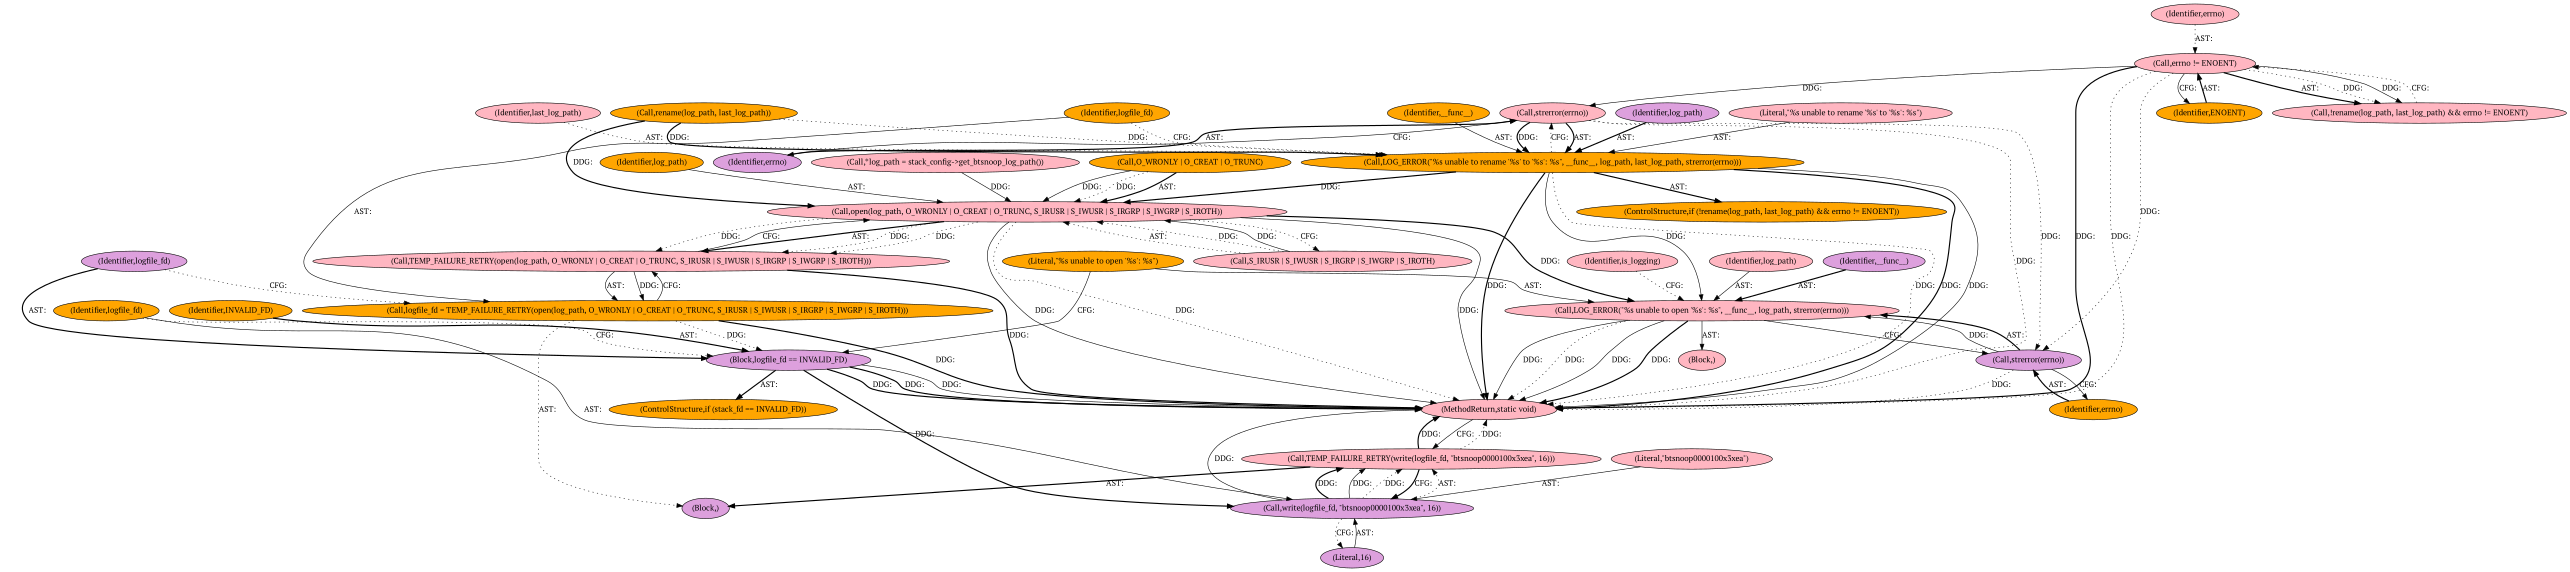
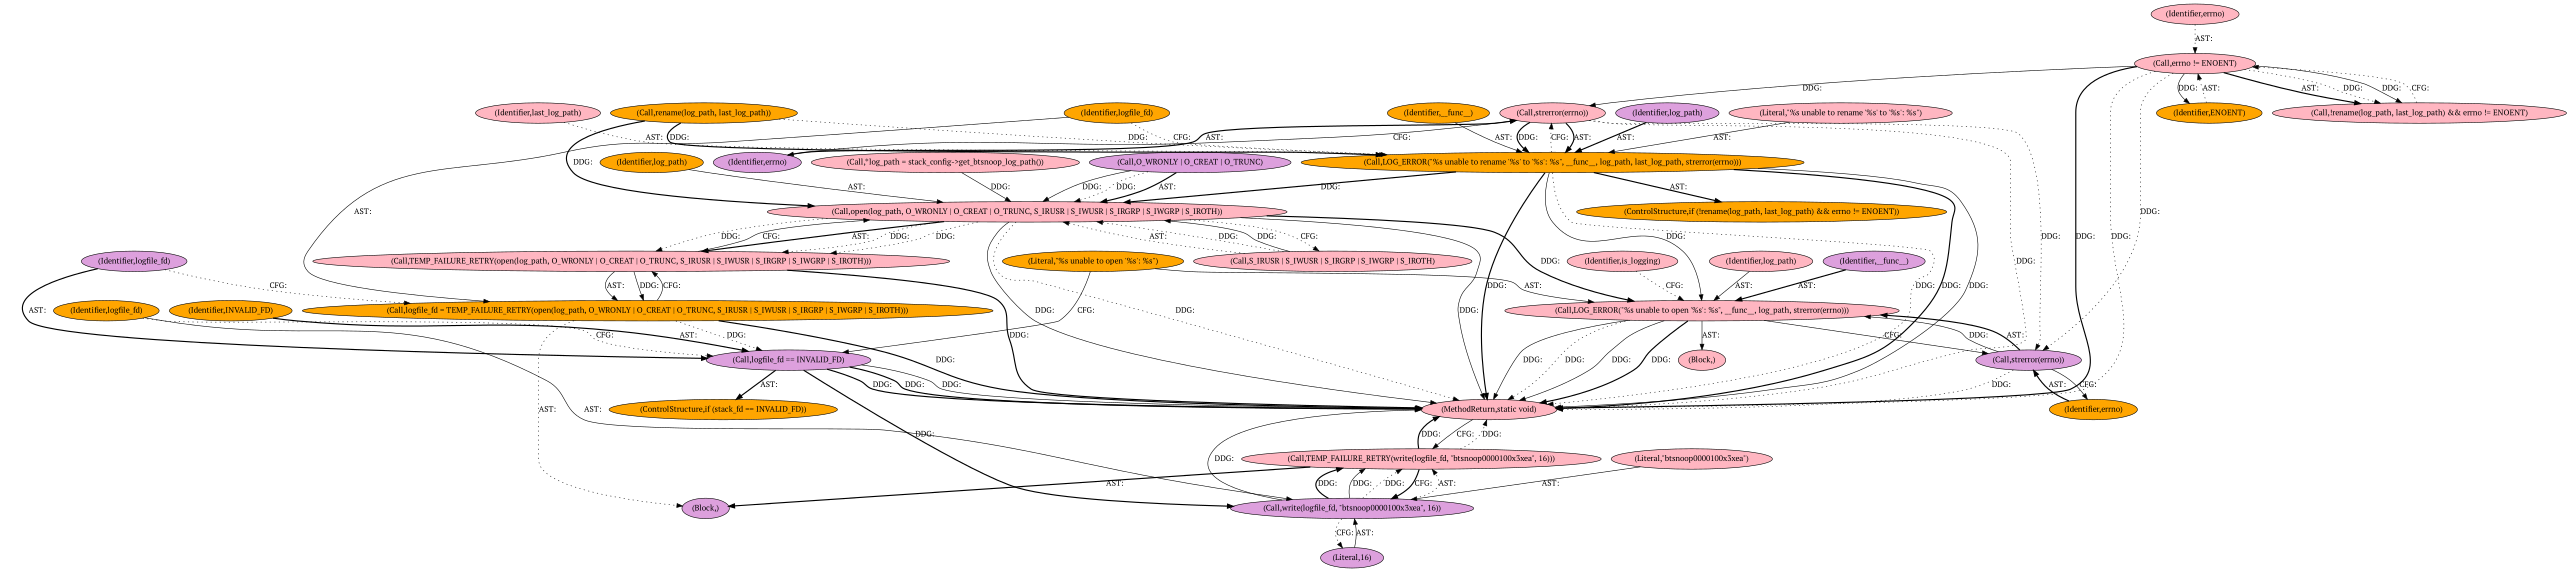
edge "(Call,errno != ENOENT)" -> "(Identifier,ENOENT)": label "CFG: " -> "DDG: "
edge "(Identifier,ENOENT)" -> "(Call,errno != ENOENT)": style bold -> dotted
node "(Call,O_WRONLY | O_CREAT | O_TRUNC)": fillcolor orange -> plum
node "(Block,logfile_fd == INVALID_FD)": label "(Block,logfile_fd == INVALID_FD)" -> "(Call,logfile_fd == INVALID_FD)"
